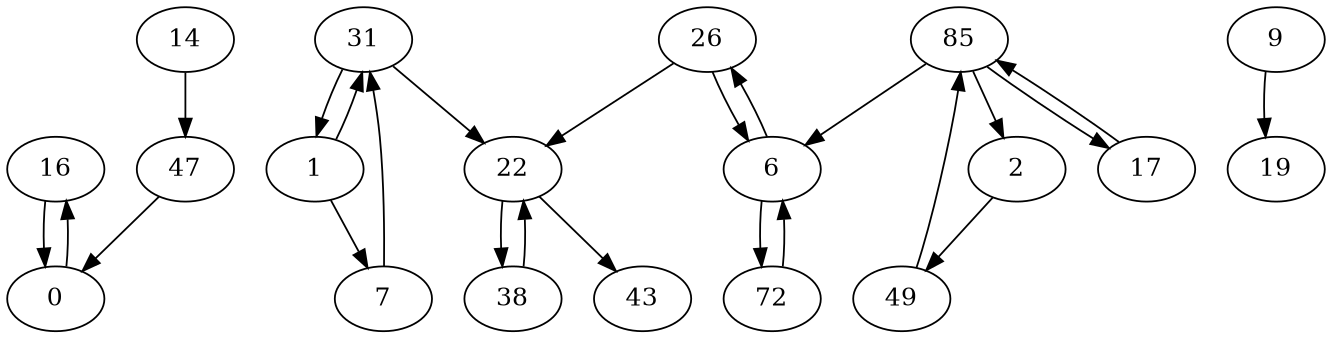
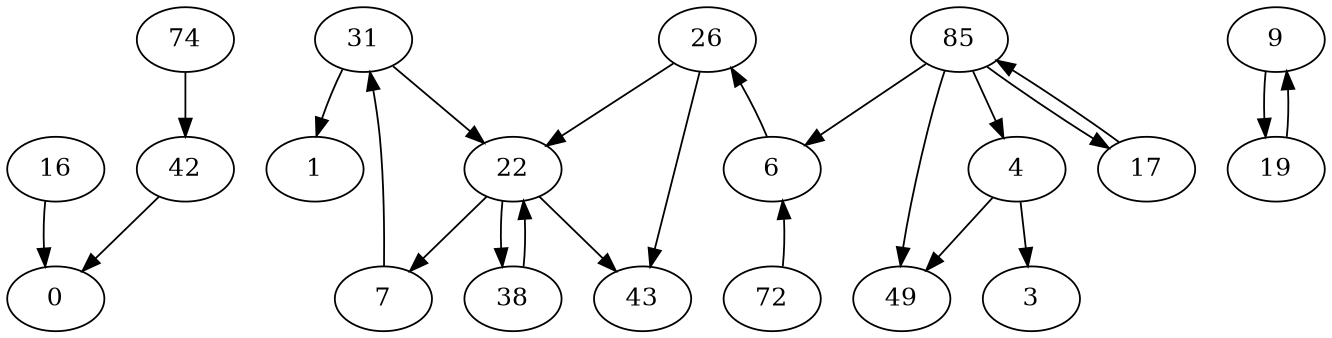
node "14": label "14" -> "74"
edge "26" -> "6": now "26" -> "43"
edge "19" -> "9": added
edge "1" -> "31": removed
node "47": label "47" -> "42"
node "2": label "2" -> "4"
edge "49" -> "85": reversed
edge "6" -> "72": removed
edge "1" -> "7": now "22" -> "7"
edge "0" -> "16": removed
node "3": added
